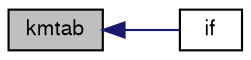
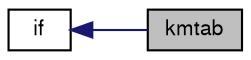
edge "if" -> "kmtab": reversed
